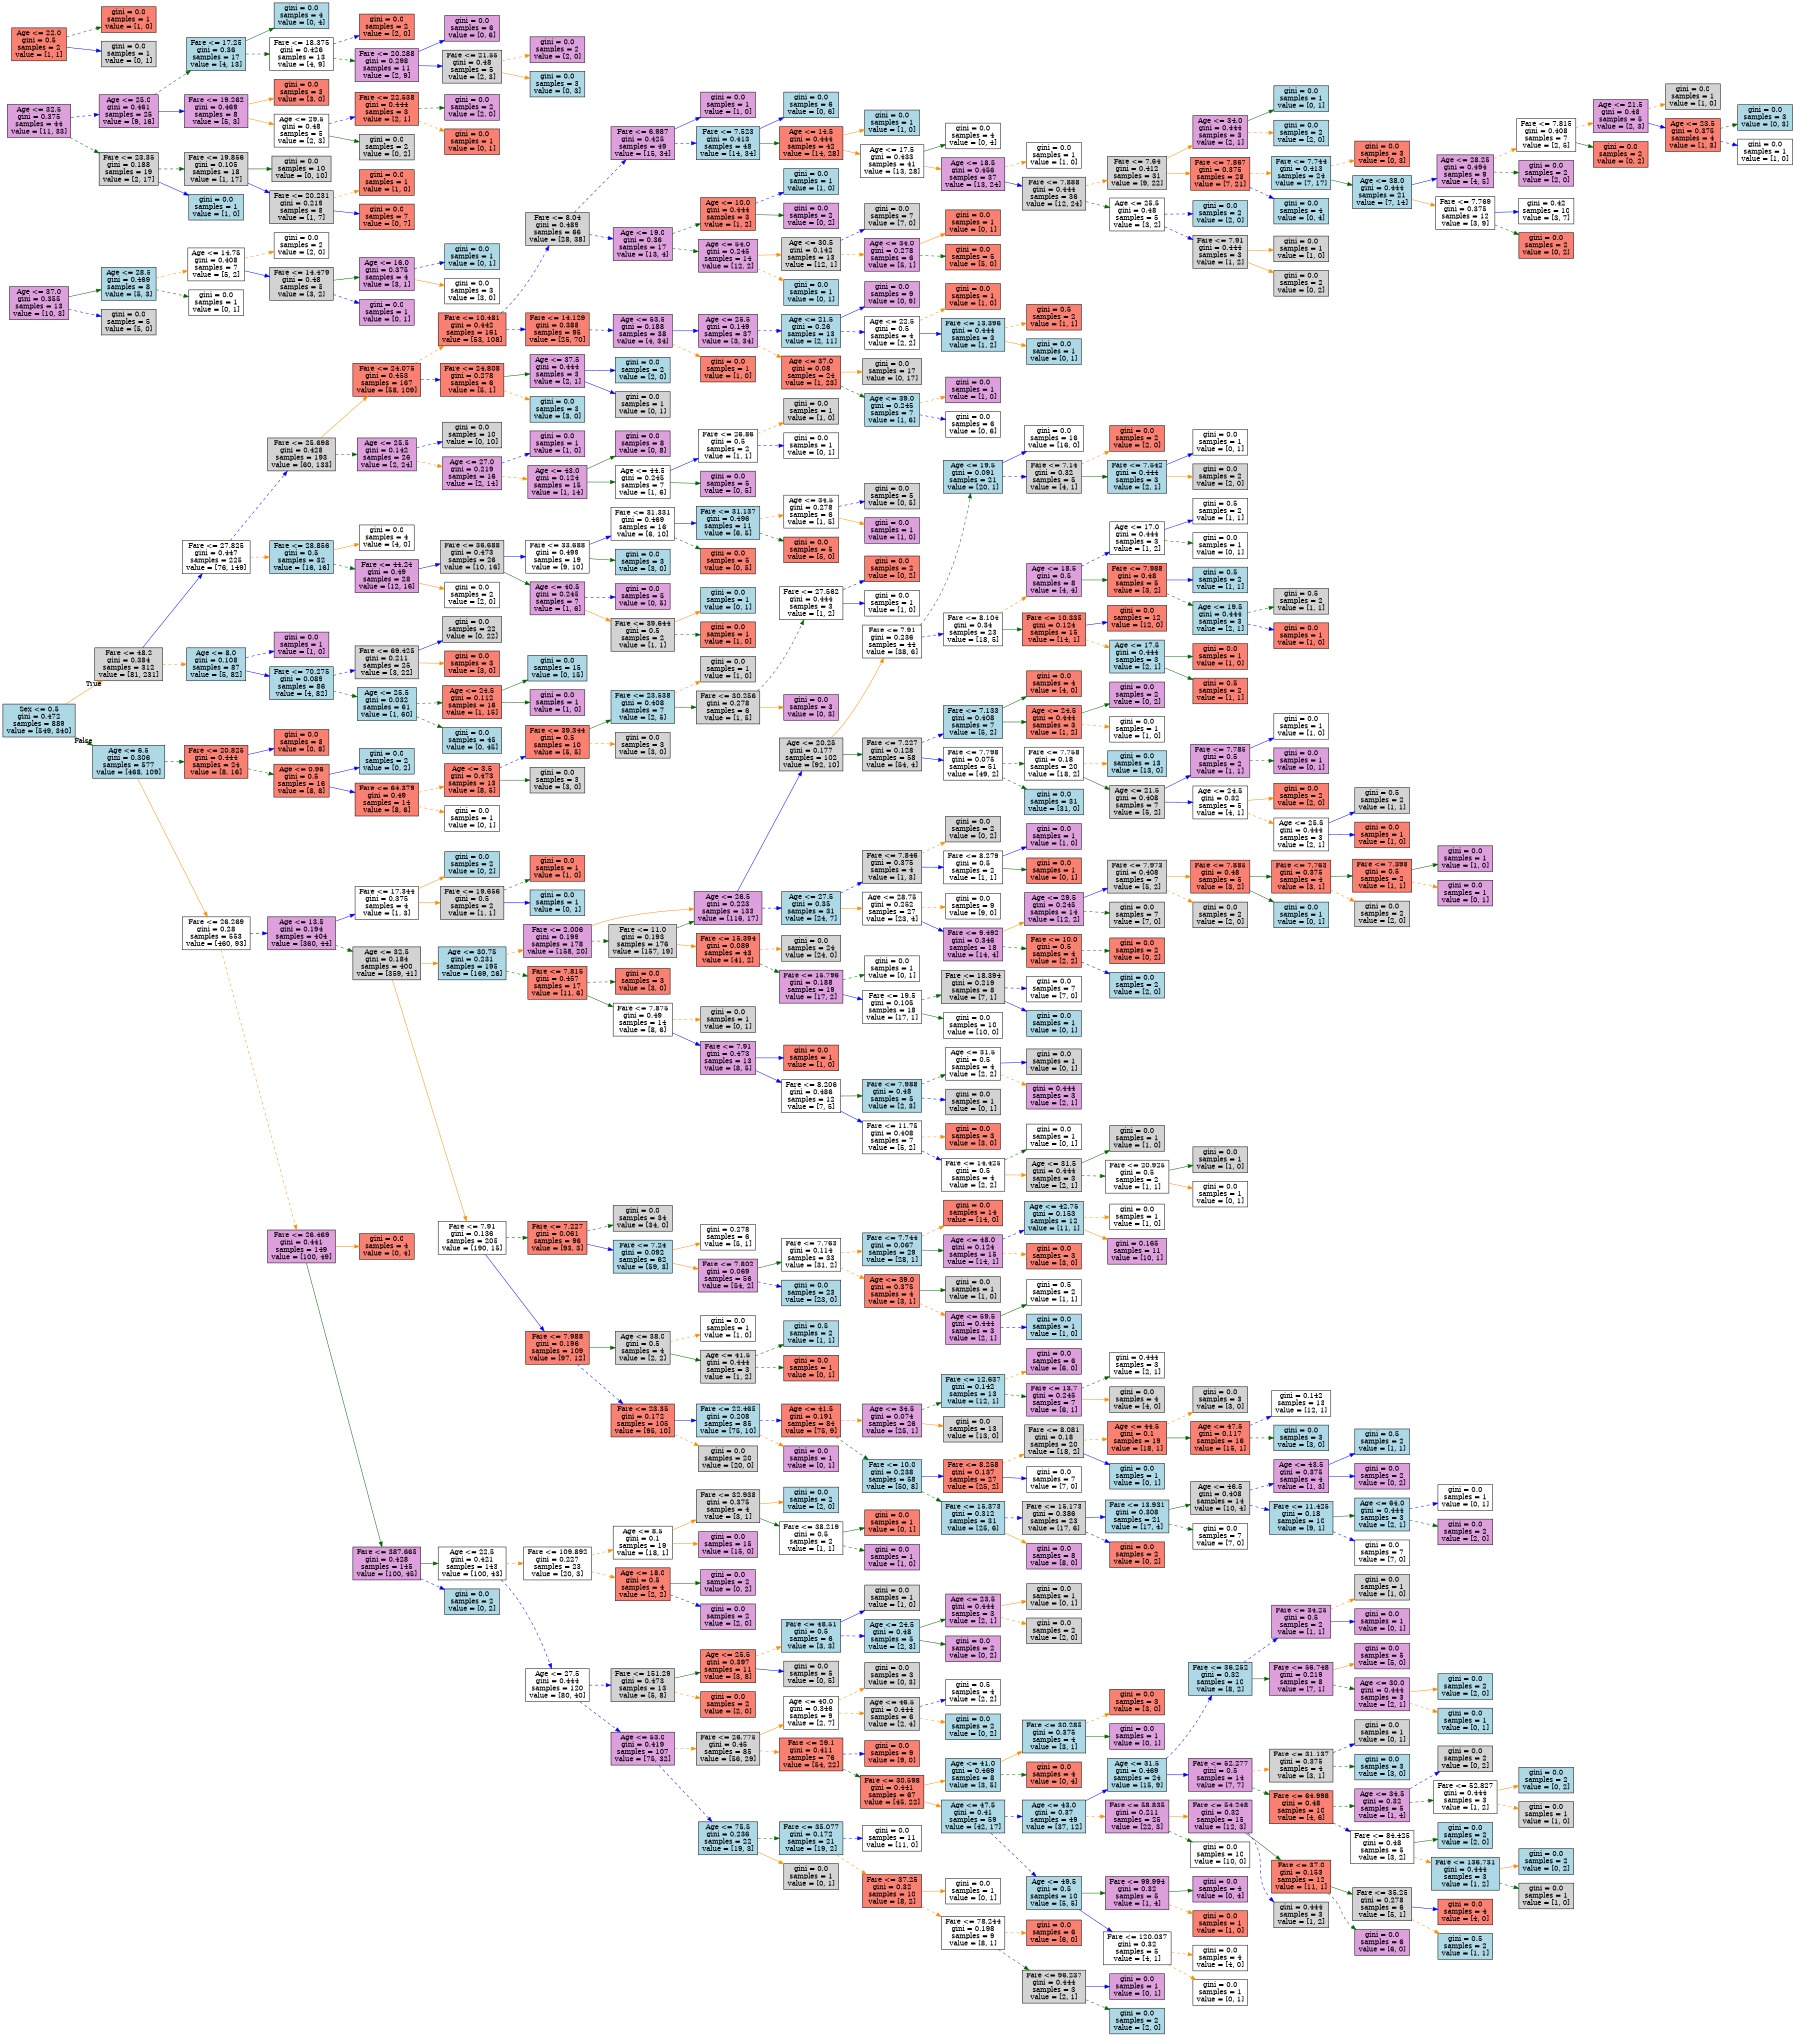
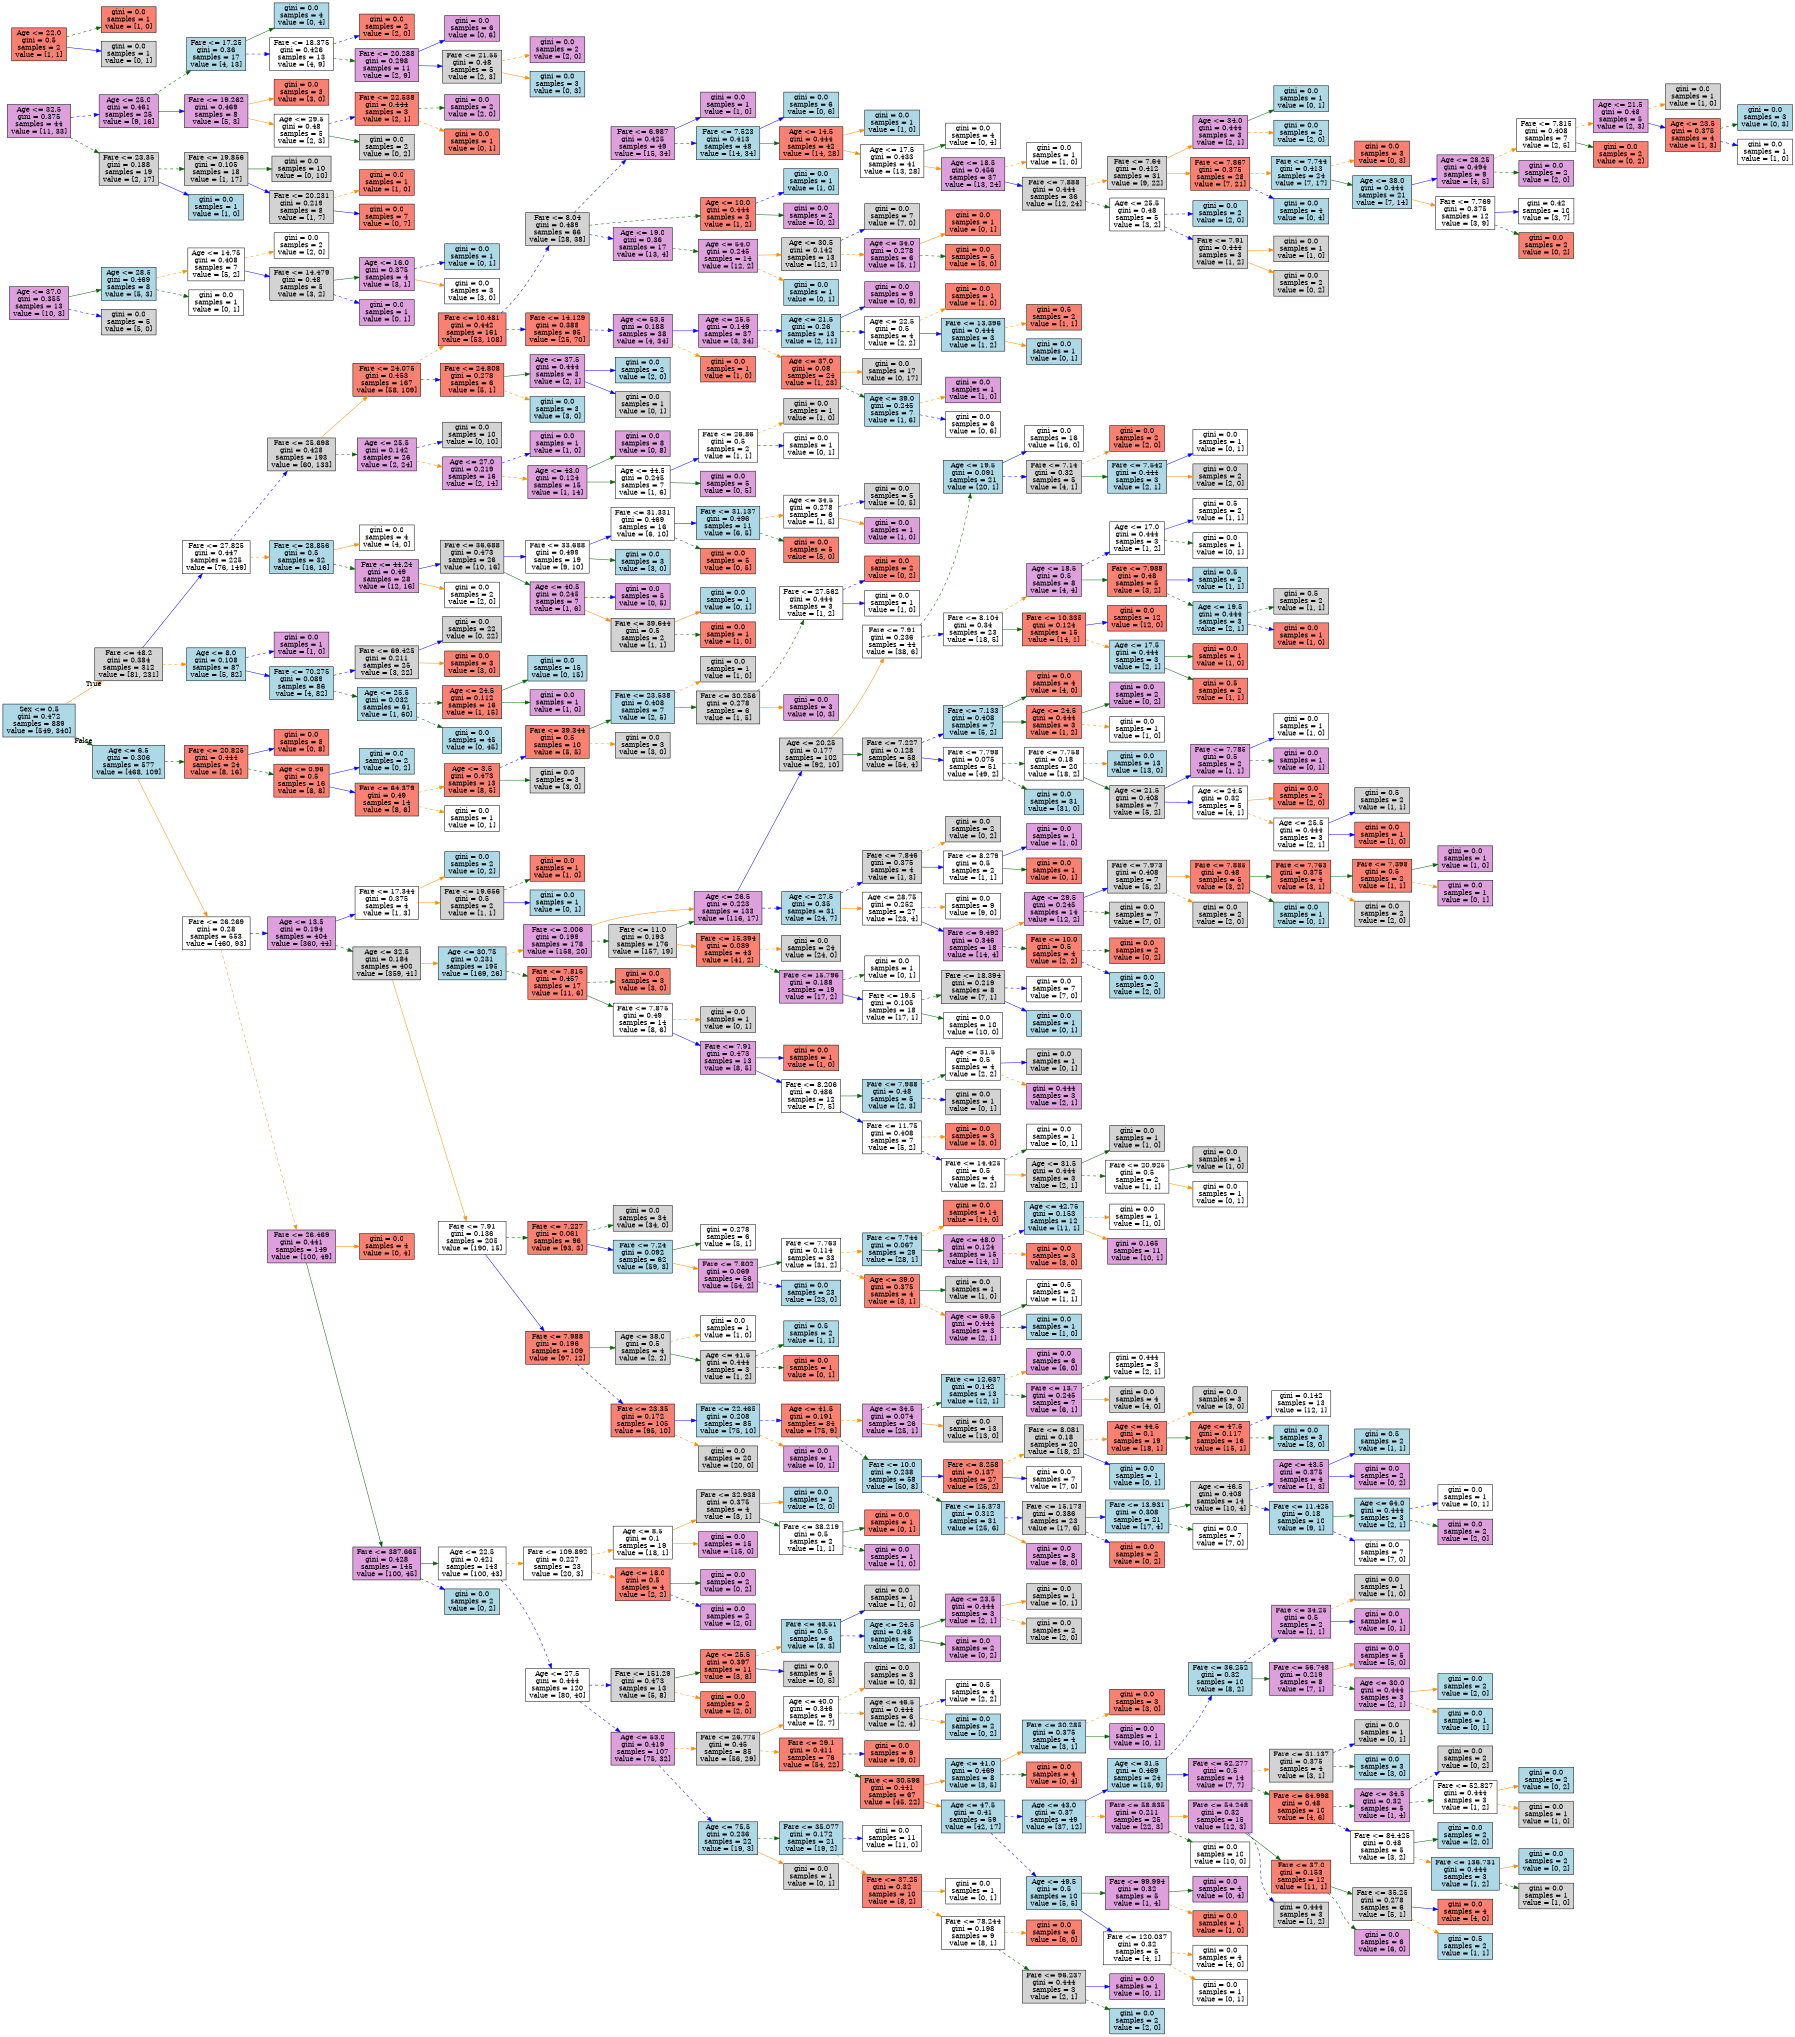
edge "Fare <= 17.25 gini = 0.36 samples = 17 value = [4, 13]" -> "Fare <= 18.375 gini = 0.426 samples = 13 value = [4, 9]": color darkgreen -> blue
edge "Age <= 19.0 gini = 0.36 samples = 17 value = [13, 4]" -> "Age <= 10.0 gini = 0.444 samples = 3 value = [1, 2]": now "Fare <= 8.04 gini = 0.489 samples = 66 value = [28, 38]" -> "Age <= 10.0 gini = 0.444 samples = 3 value = [1, 2]"
edge "Fare <= 7.24 gini = 0.092 samples = 62 value = [59, 3]" -> "gini = 0.278 samples = 6 value = [5, 1]": color darkorange -> darkgreen
